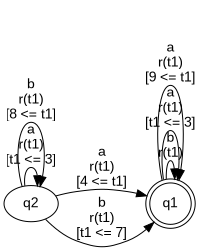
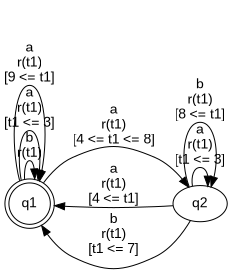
edge "q1" -> "q2": added, label "a r(t1) [4 <= t1 <= 8]"
